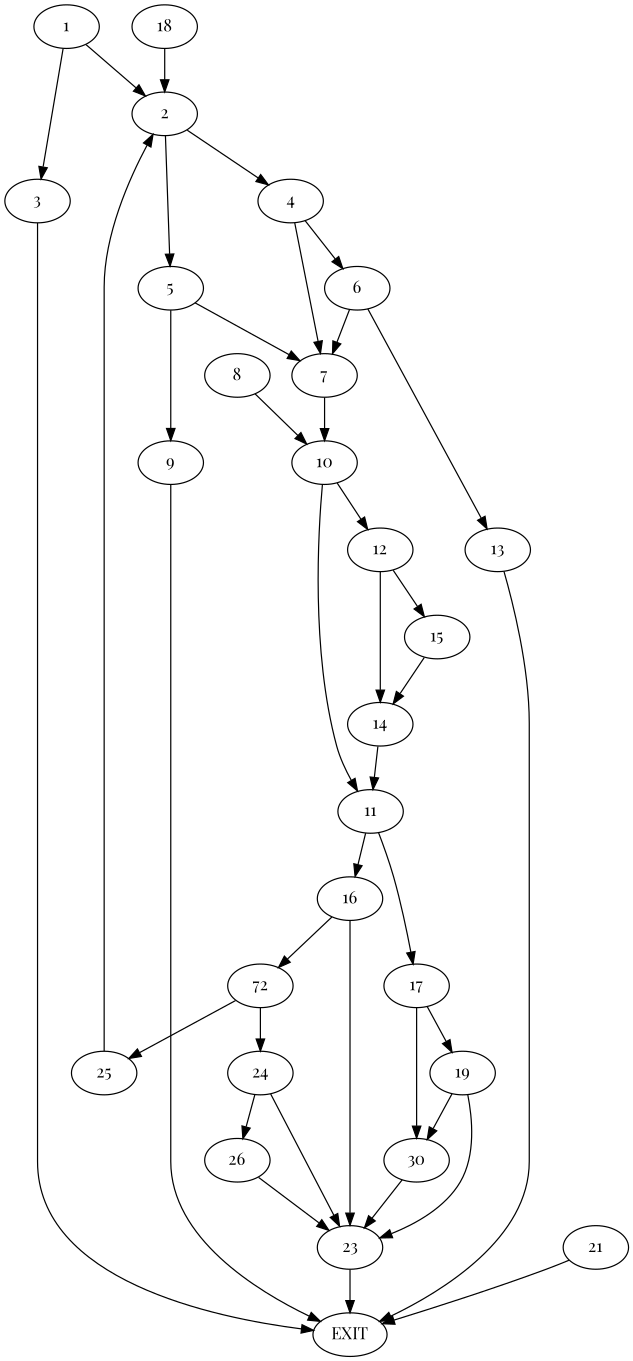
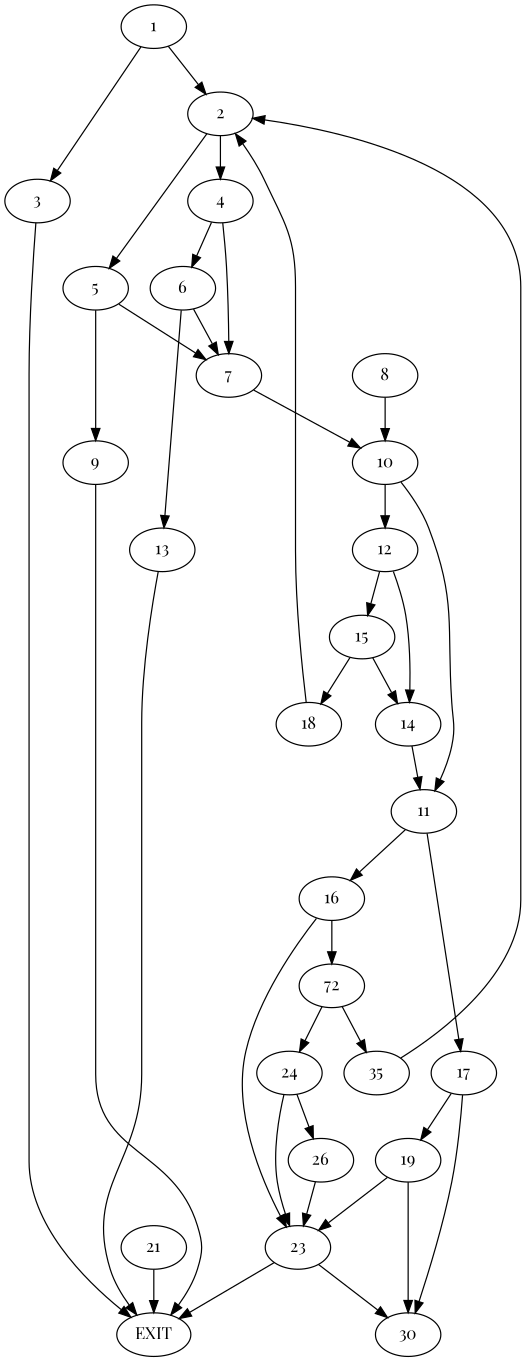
edge "15" -> "18": added
node "25": label "25" -> "35"
edge "30" -> "23": reversed
